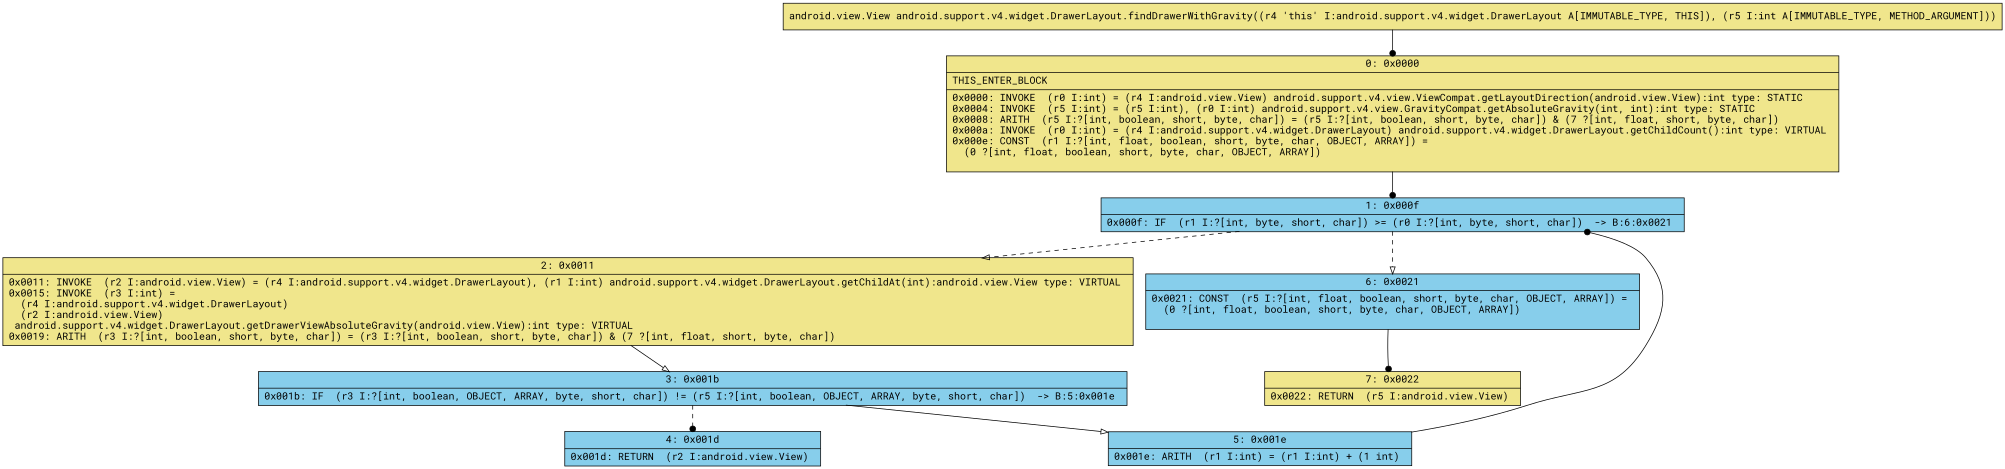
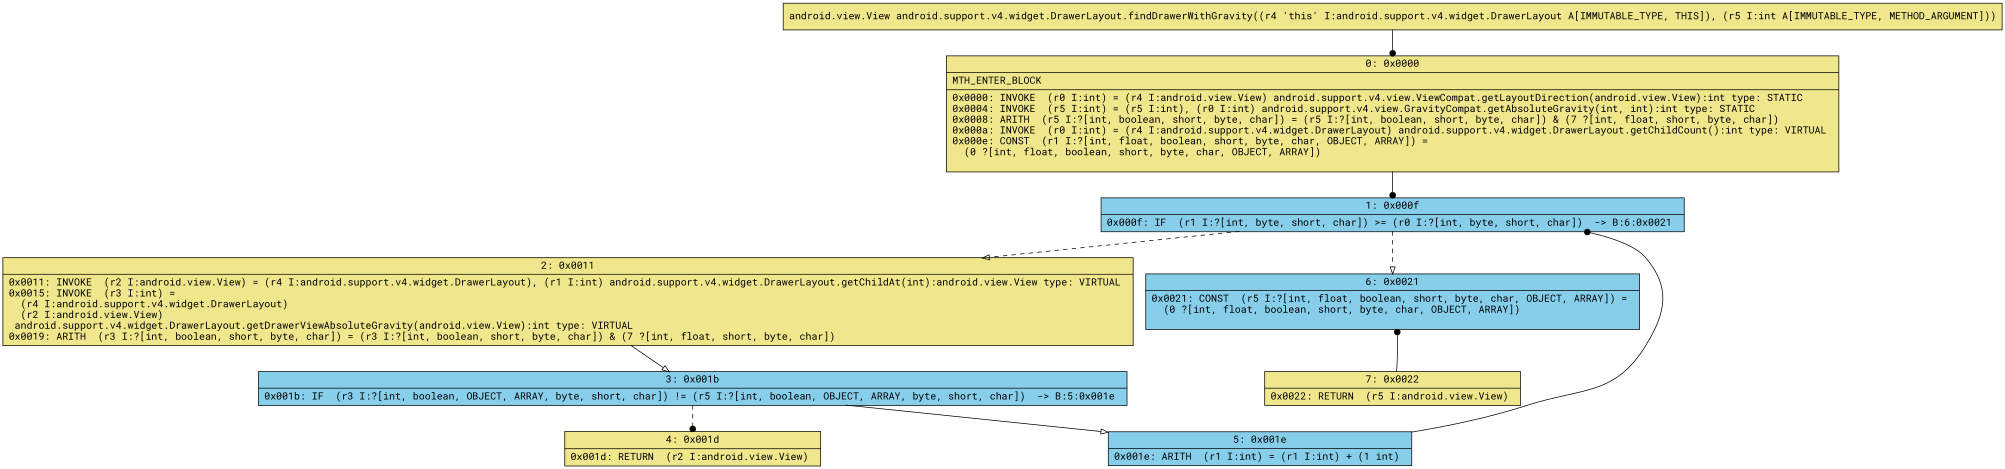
node "0: 0x0000": text "THIS_ENTER_BLOCK" -> "MTH_ENTER_BLOCK"
edge "6: 0x0021" -> "7: 0x0022": reversed
node "4: 0x001d": fillcolor skyblue -> khaki
